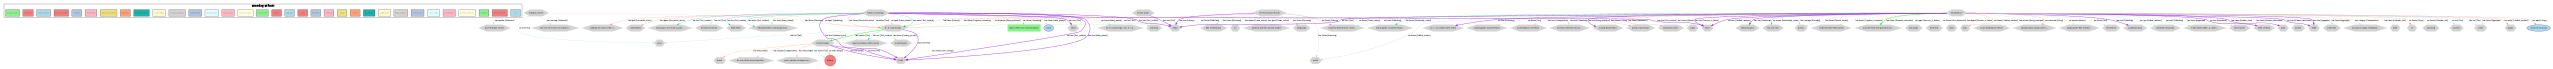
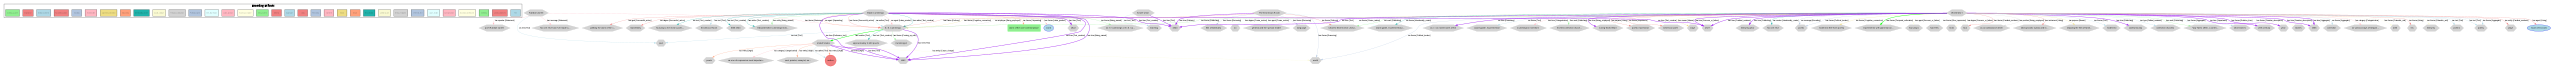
node "as one of the most importan...": label "as one of the most importan..." -> "as one of expression most importan..."
